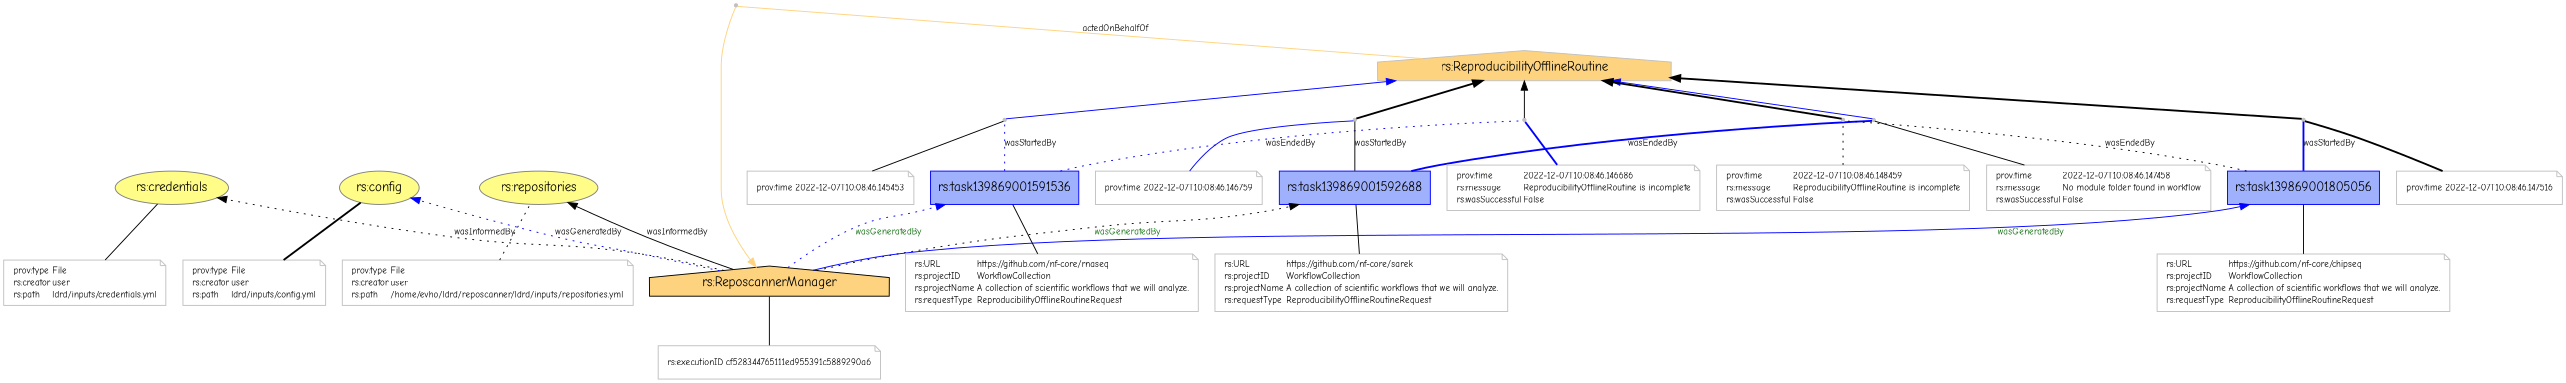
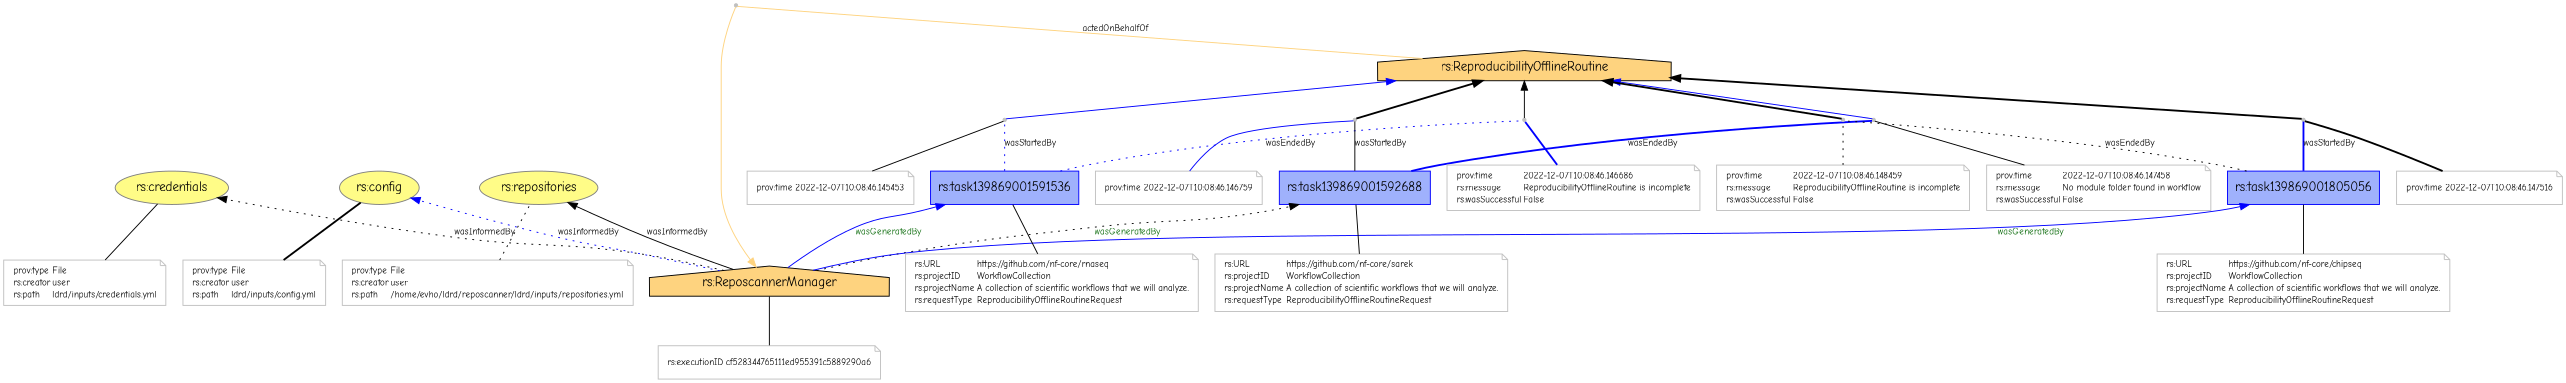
node "rs:ReproducibilityOfflineRoutine": color gray -> black
edge "rs:ReposcannerManager" -> "rs:task139869001591536": style dotted -> solid
edge "rs:ReposcannerManager" -> "rs:config": label "wasGeneratedBy" -> "wasInformedBy"
